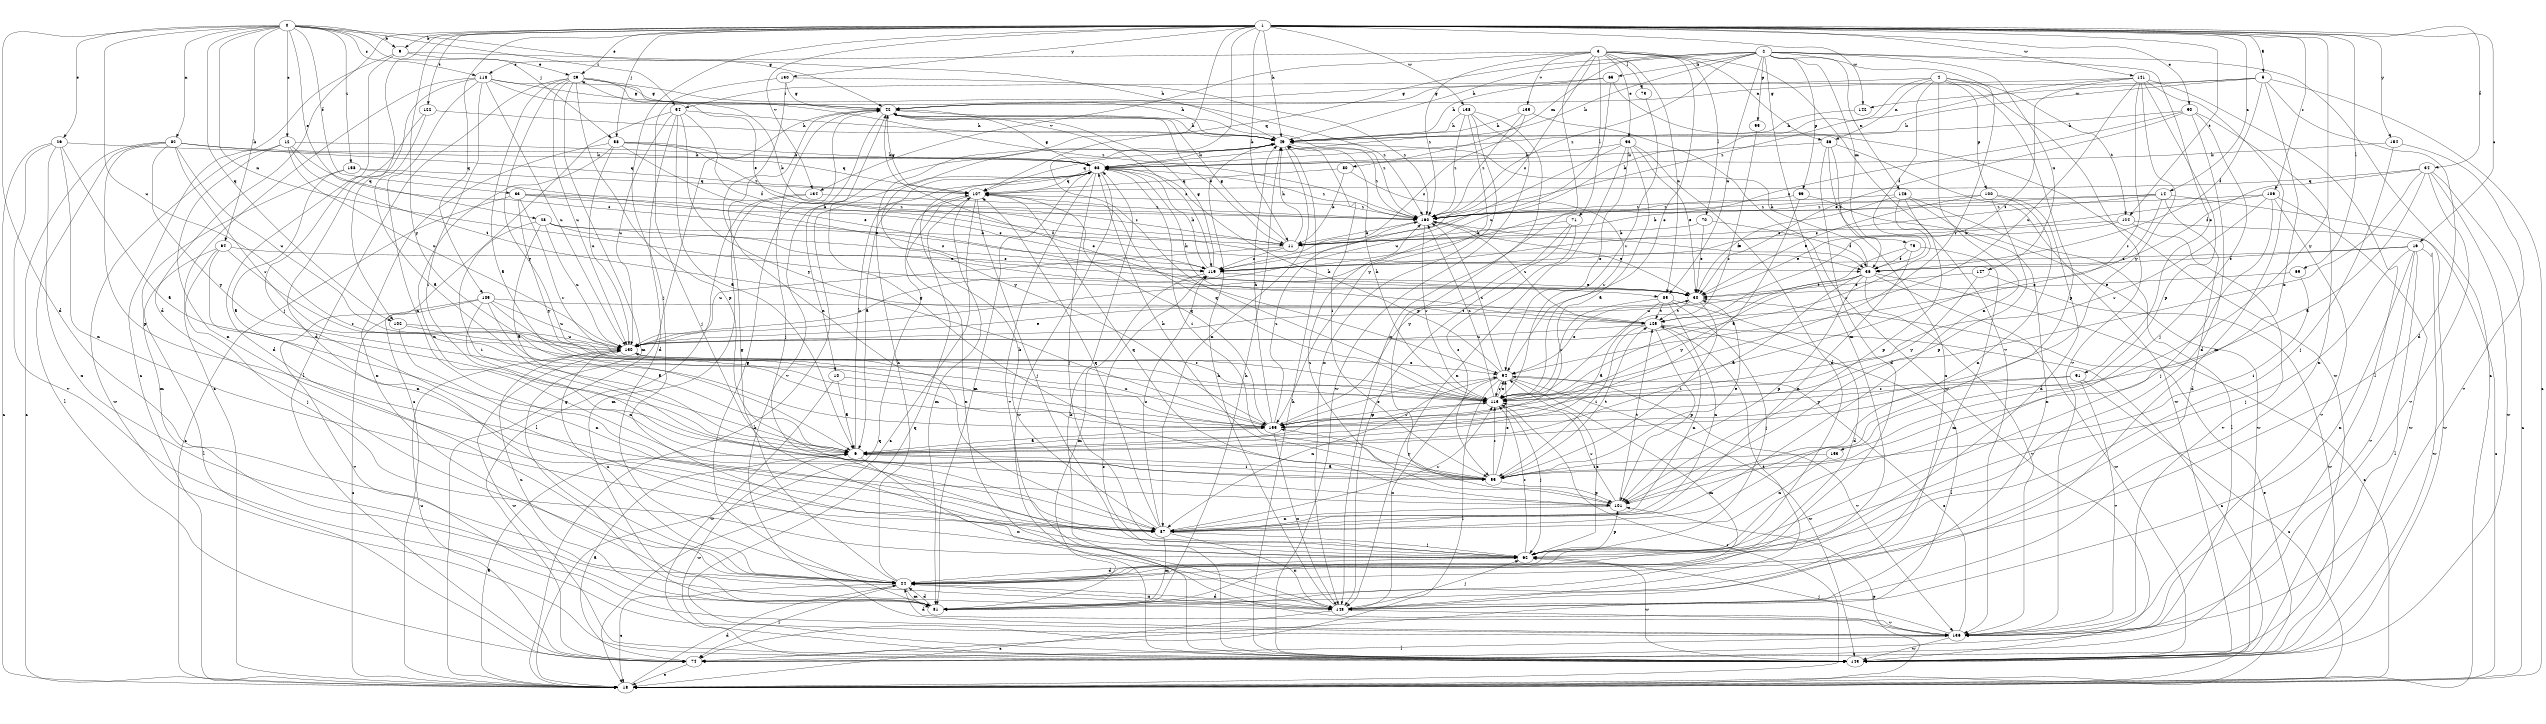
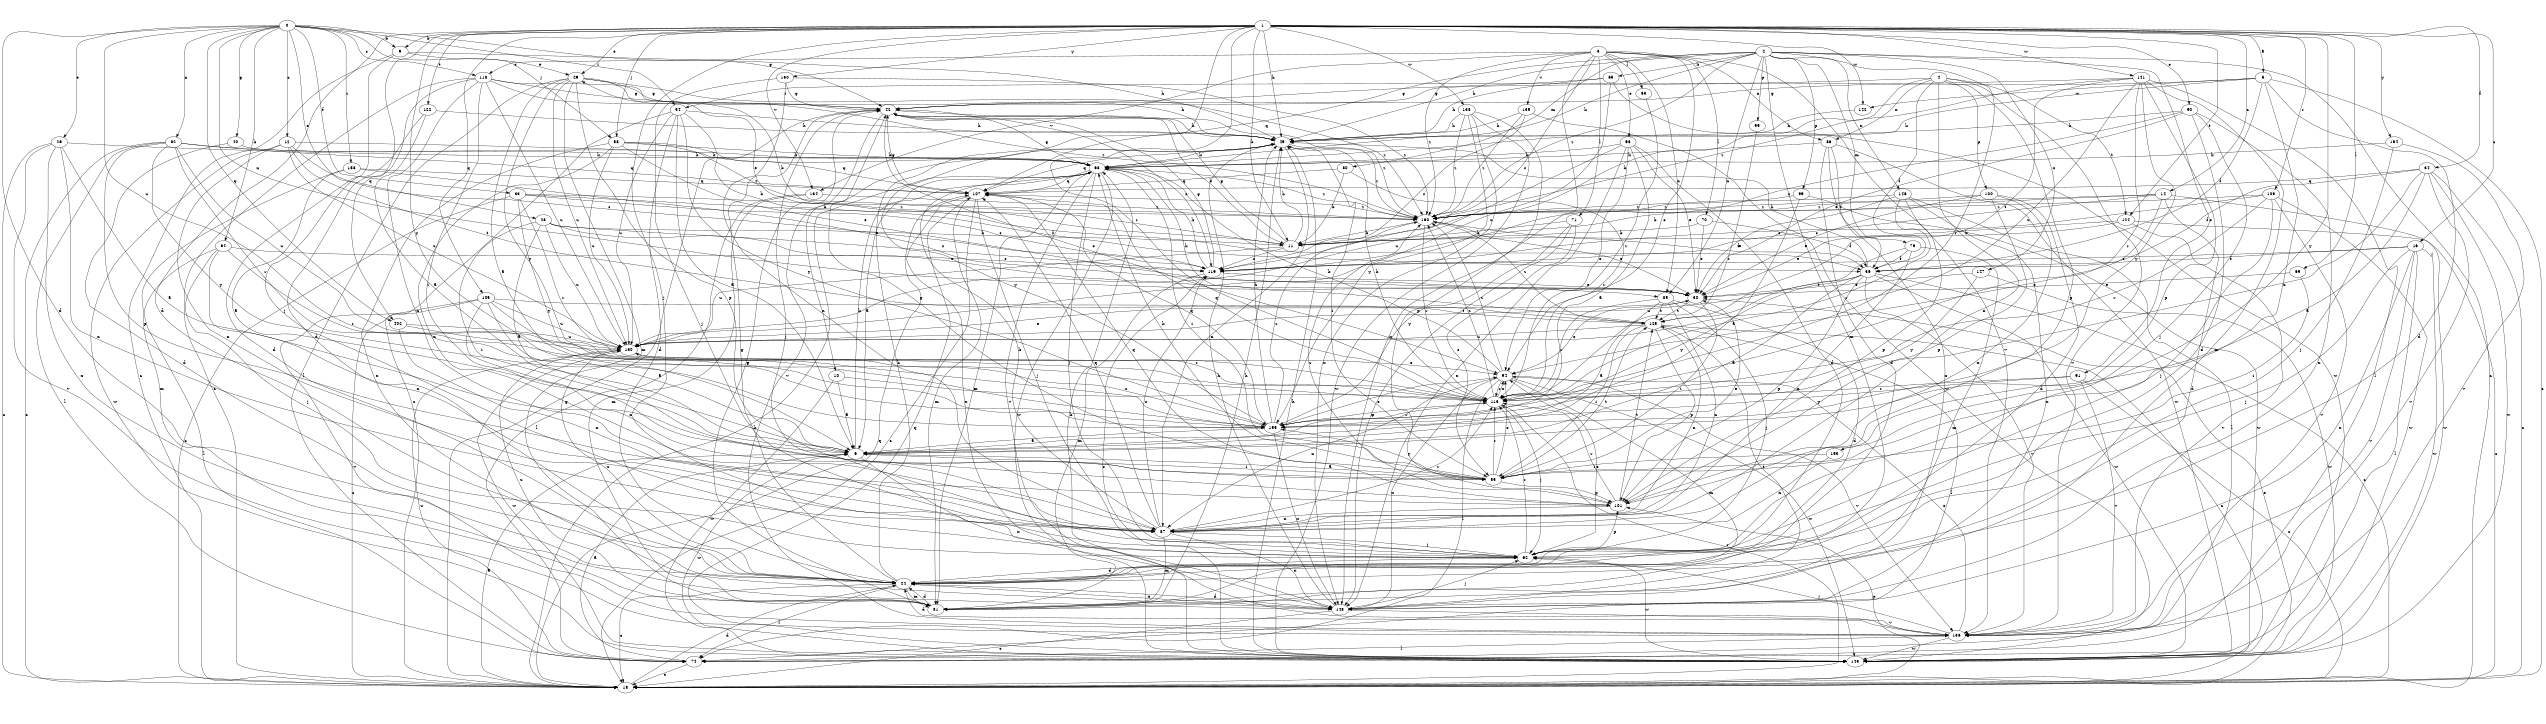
node "73": label "73" -> "63"
node "40": added
edge "54" -> "36": label "f" -> "b"
node "102": label "102" -> "402"
